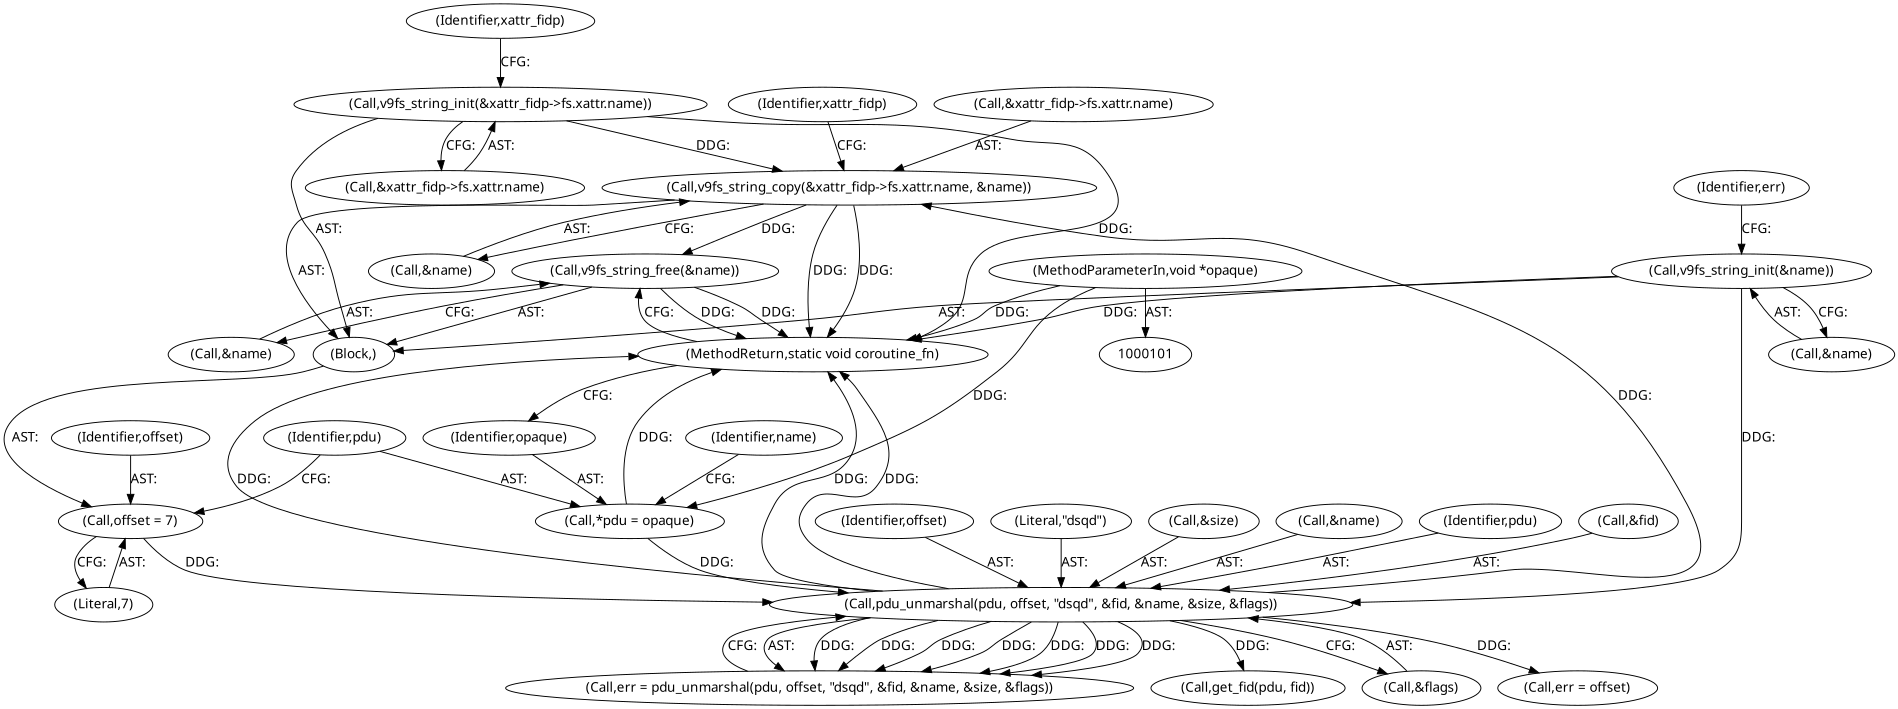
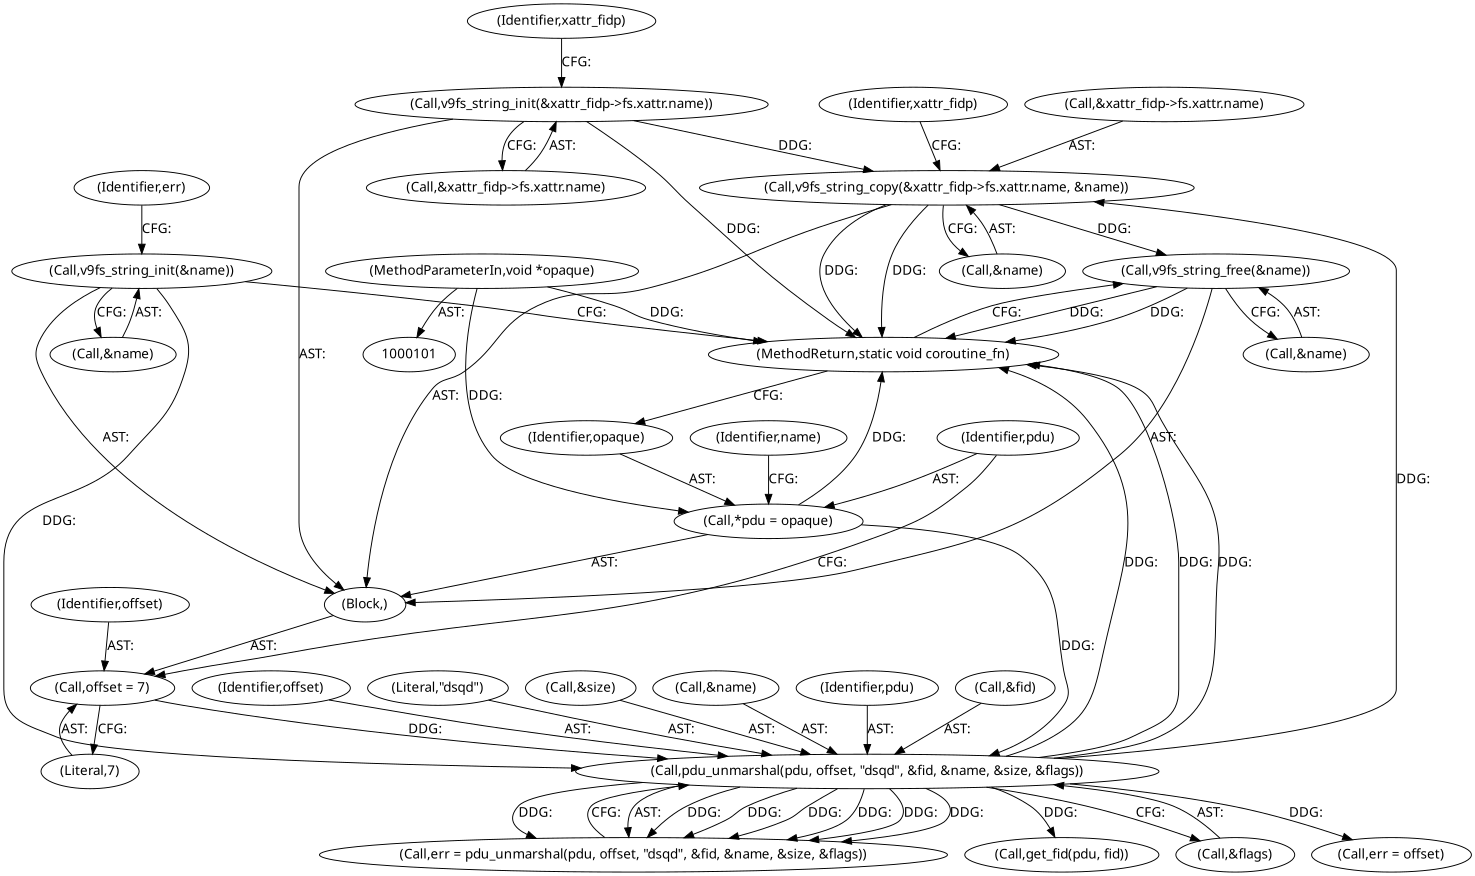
edge "(Call,v9fs_string_init(&name))" -> "(MethodReturn,static void coroutine_fn)": label "DDG: " -> "CFG: "
edge "(Call,*pdu = opaque)" -> "(Block,)": added, label "AST:"
